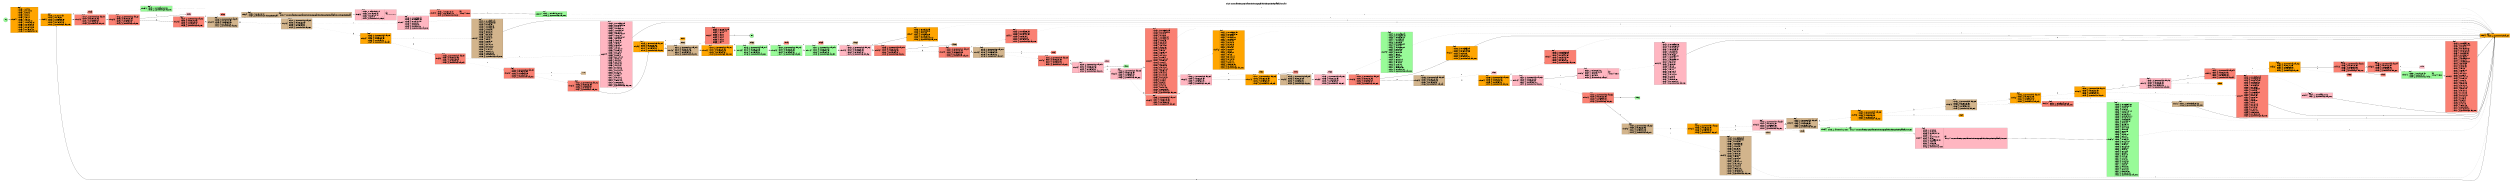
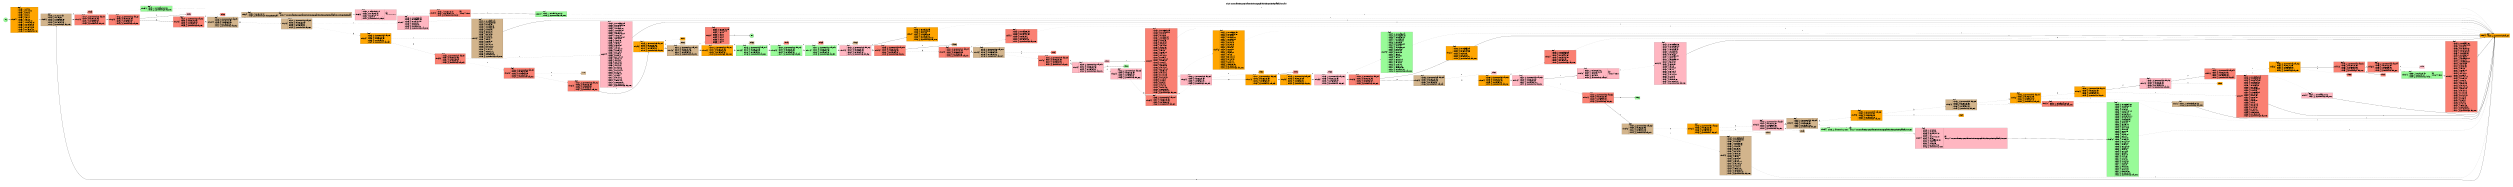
node "0x4015ff [26]": fillcolor orange -> tan
edge "0x401826 [25]" -> "0x401dd3 [134]": now "0x402101" -> "0x401dd3 [134]"
node "0x40188a [25]": fillcolor tan -> orange
